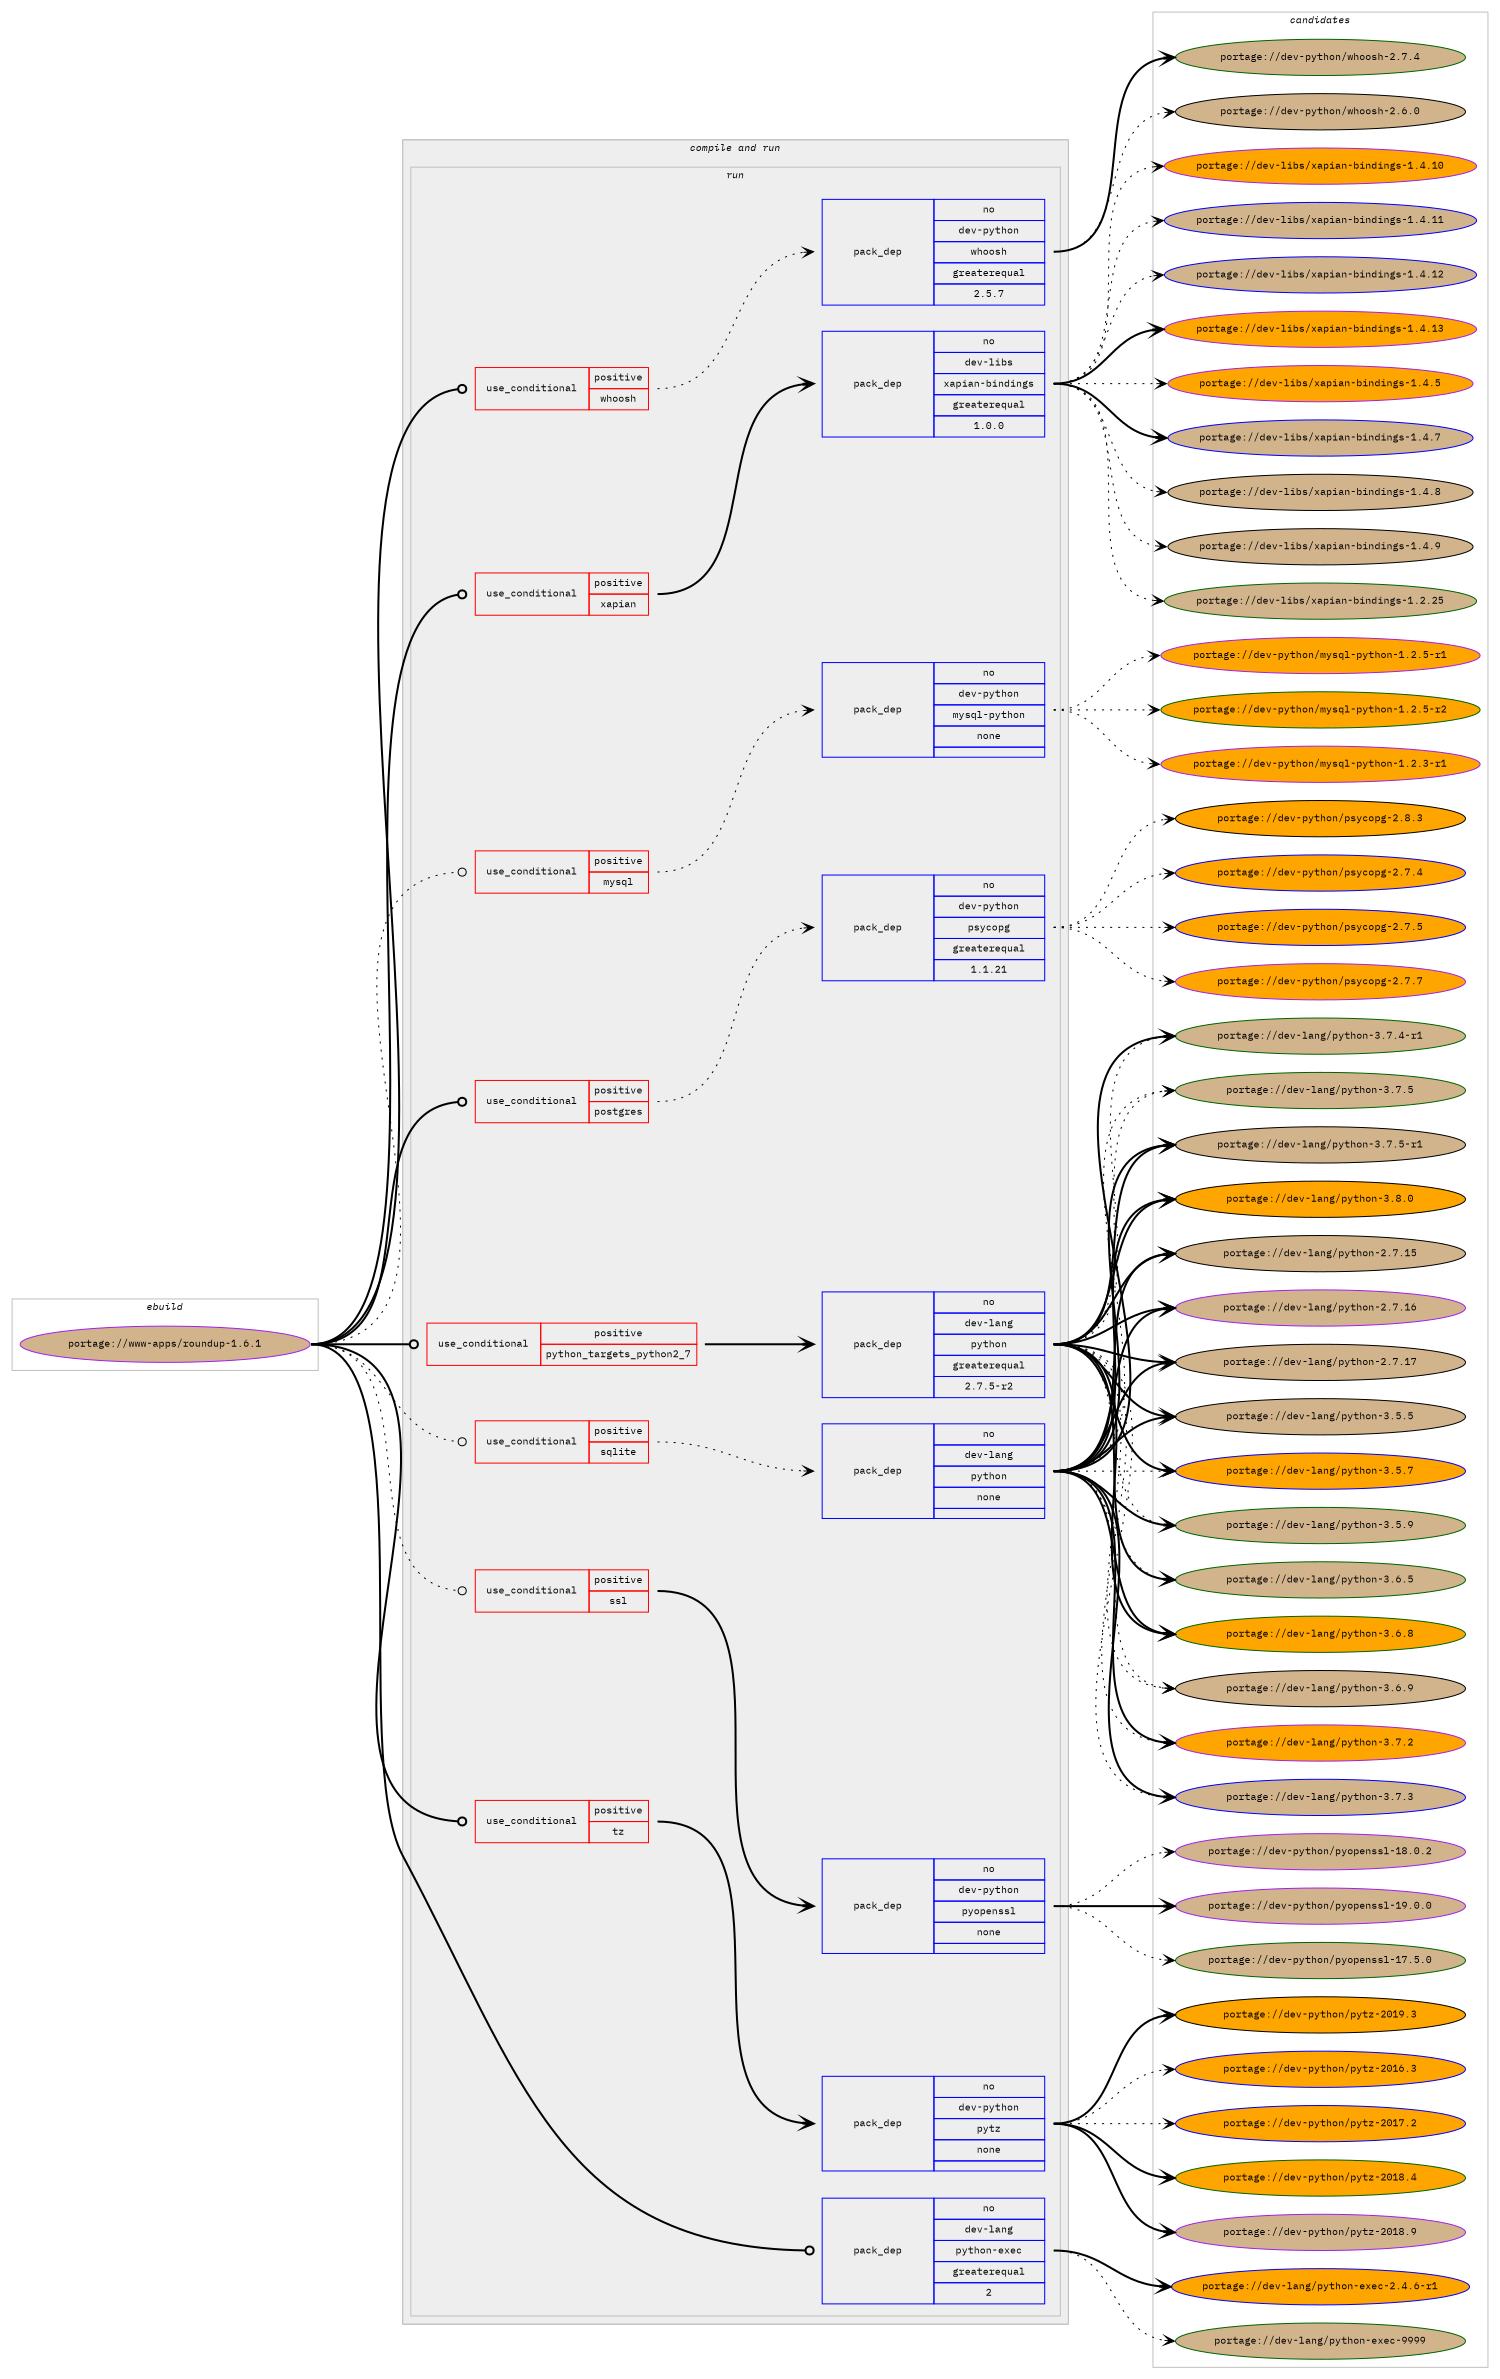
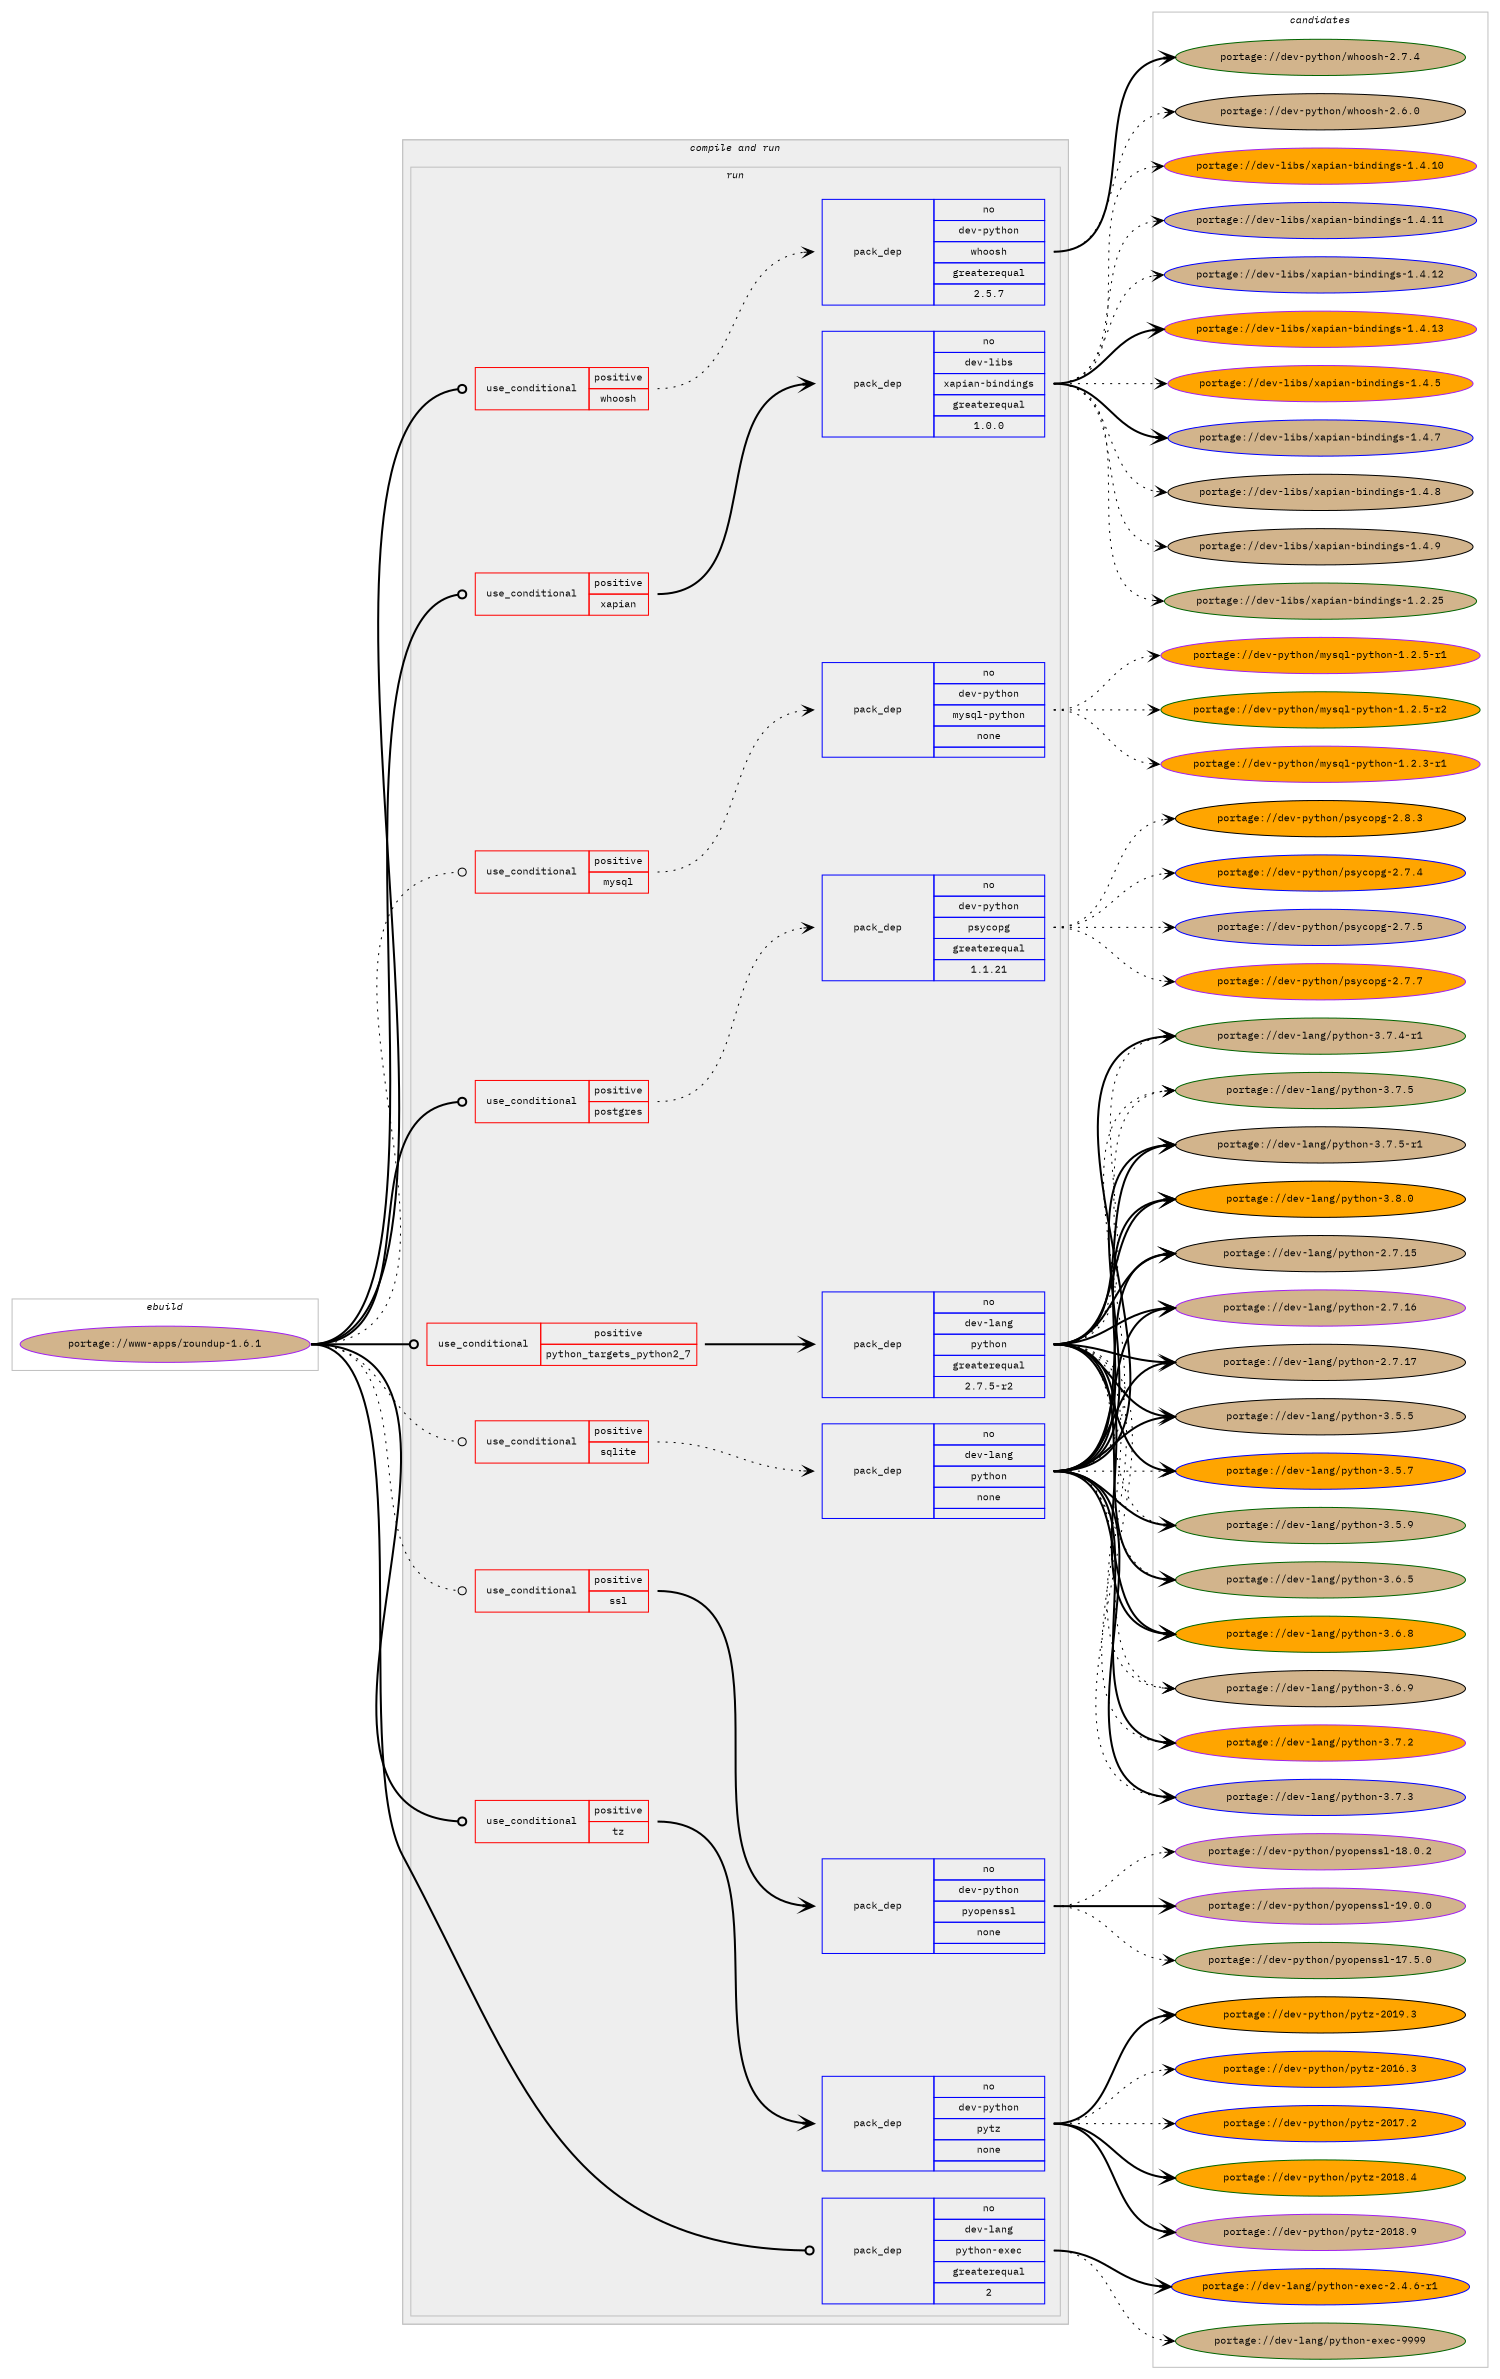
node "portage://dev-python/psycopg-2.7.5": fillcolor orange -> tan
